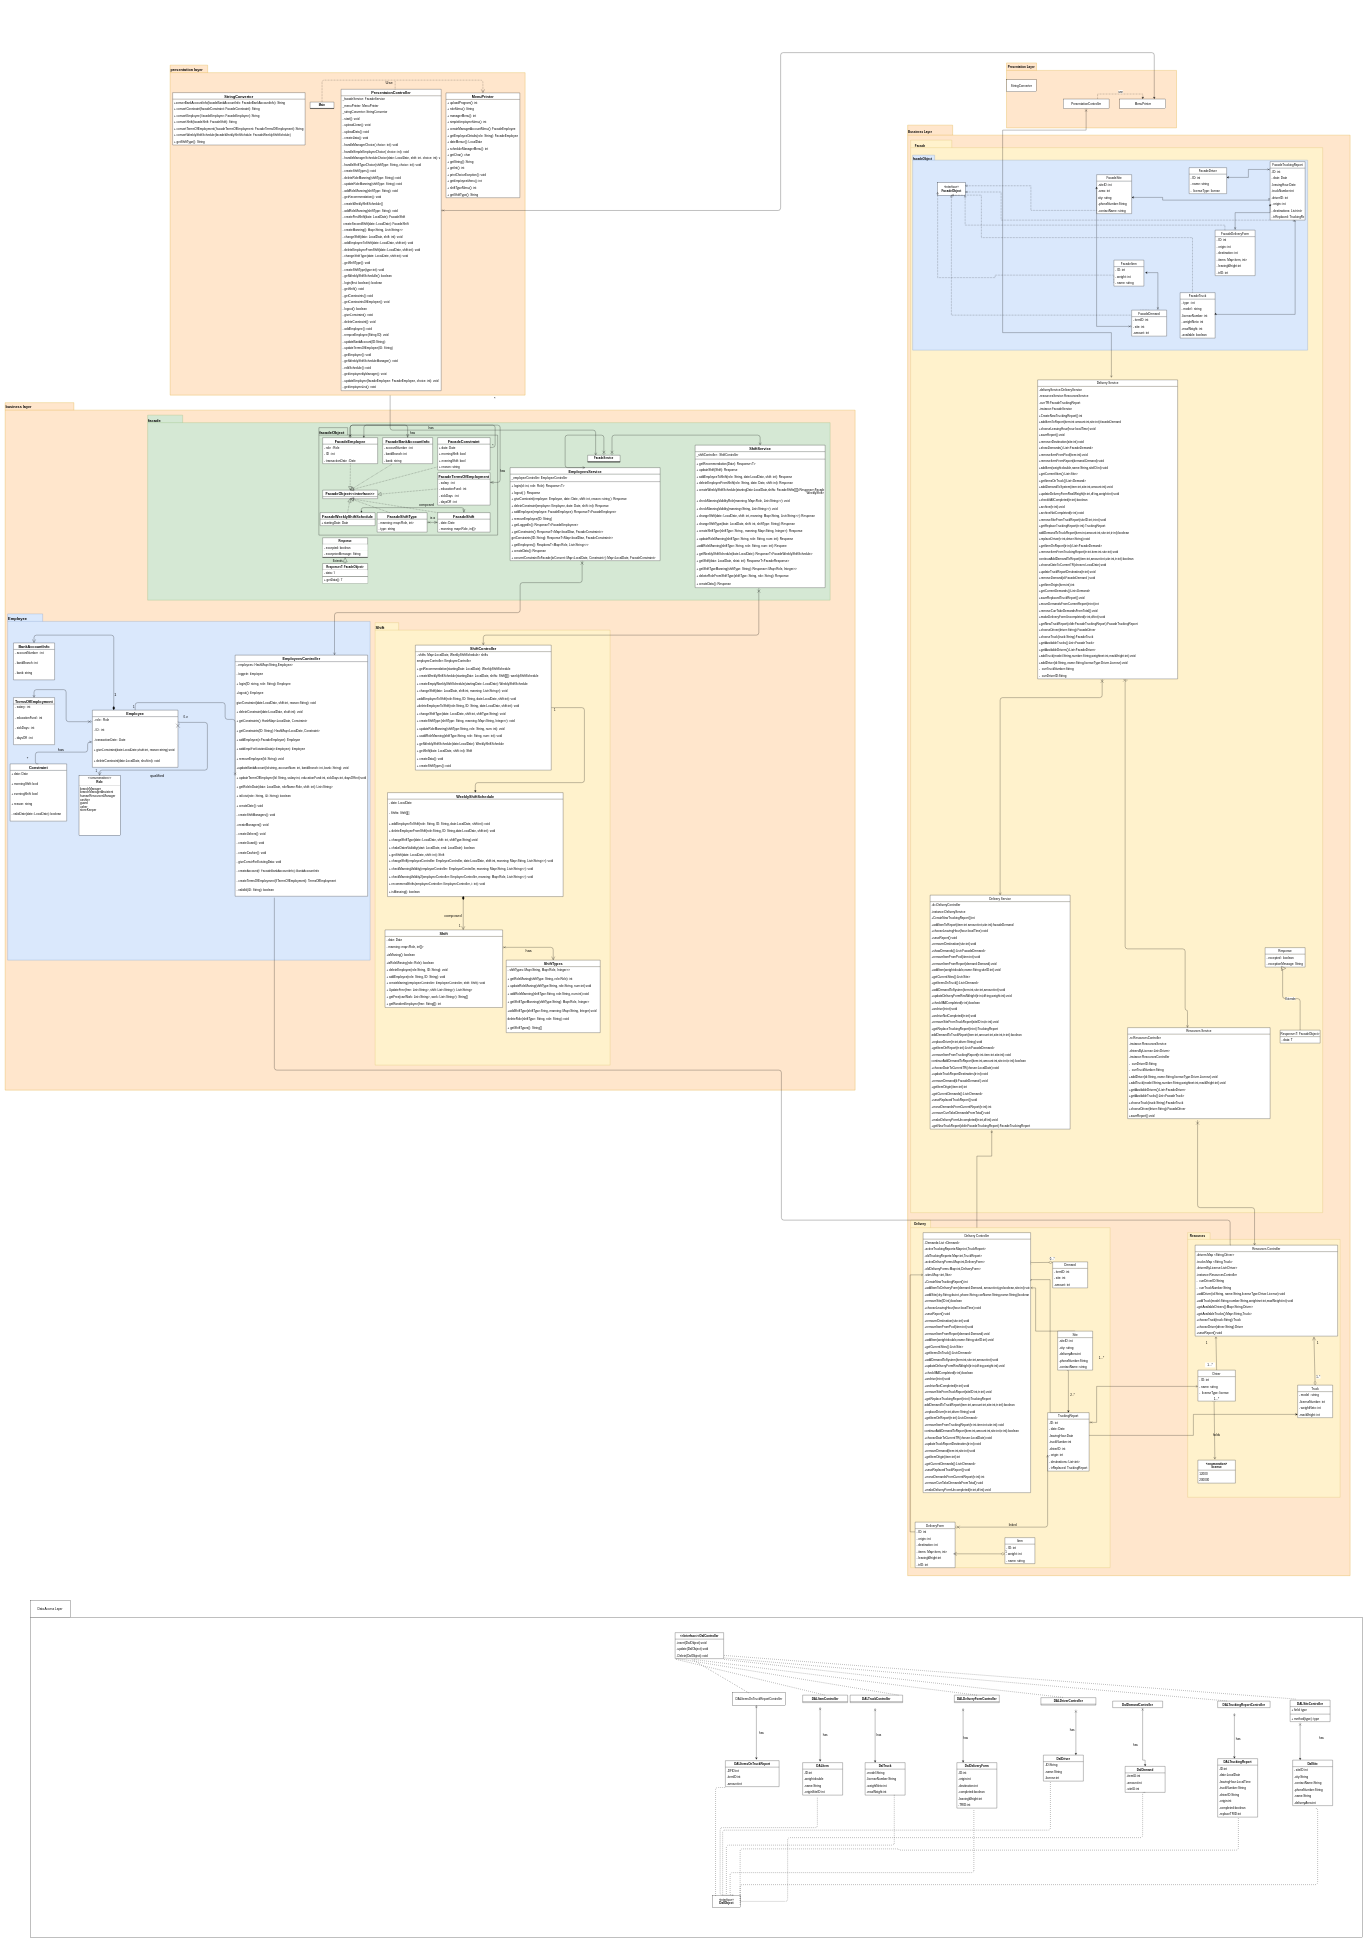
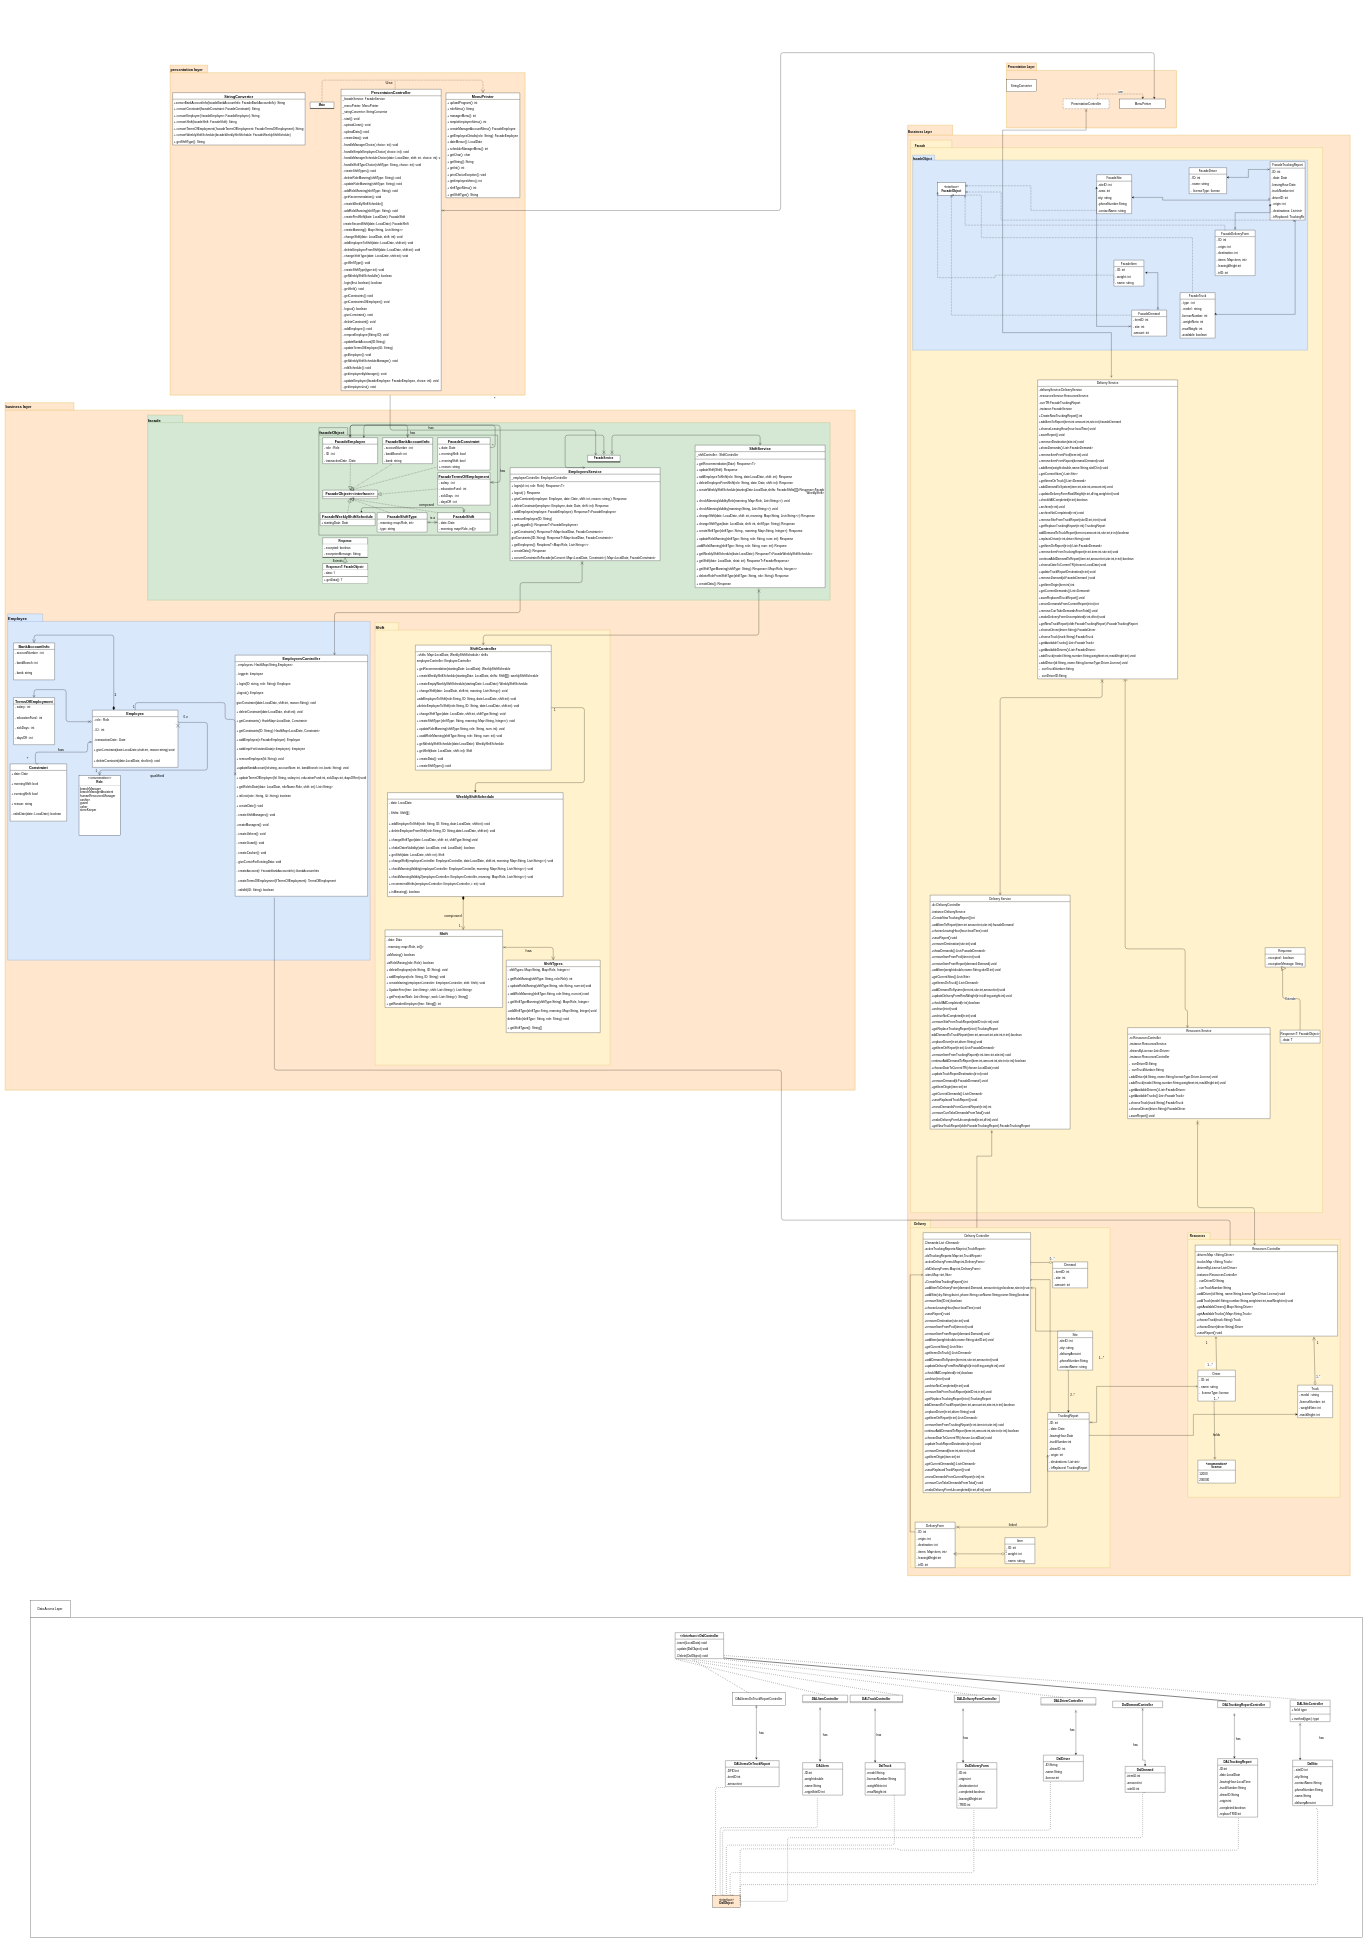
node "PresentationController": style solid -> dashed
node "-insert(DalObject):void": label "-insert(DalObject):void" -> "-insert(LocalDate):void"
edge "-Delete(DalObject):void" -- "DALTruckingReportController": style dashed -> solid
node "«interface» DalObject": fillcolor #ffffff -> #ffe6cc
